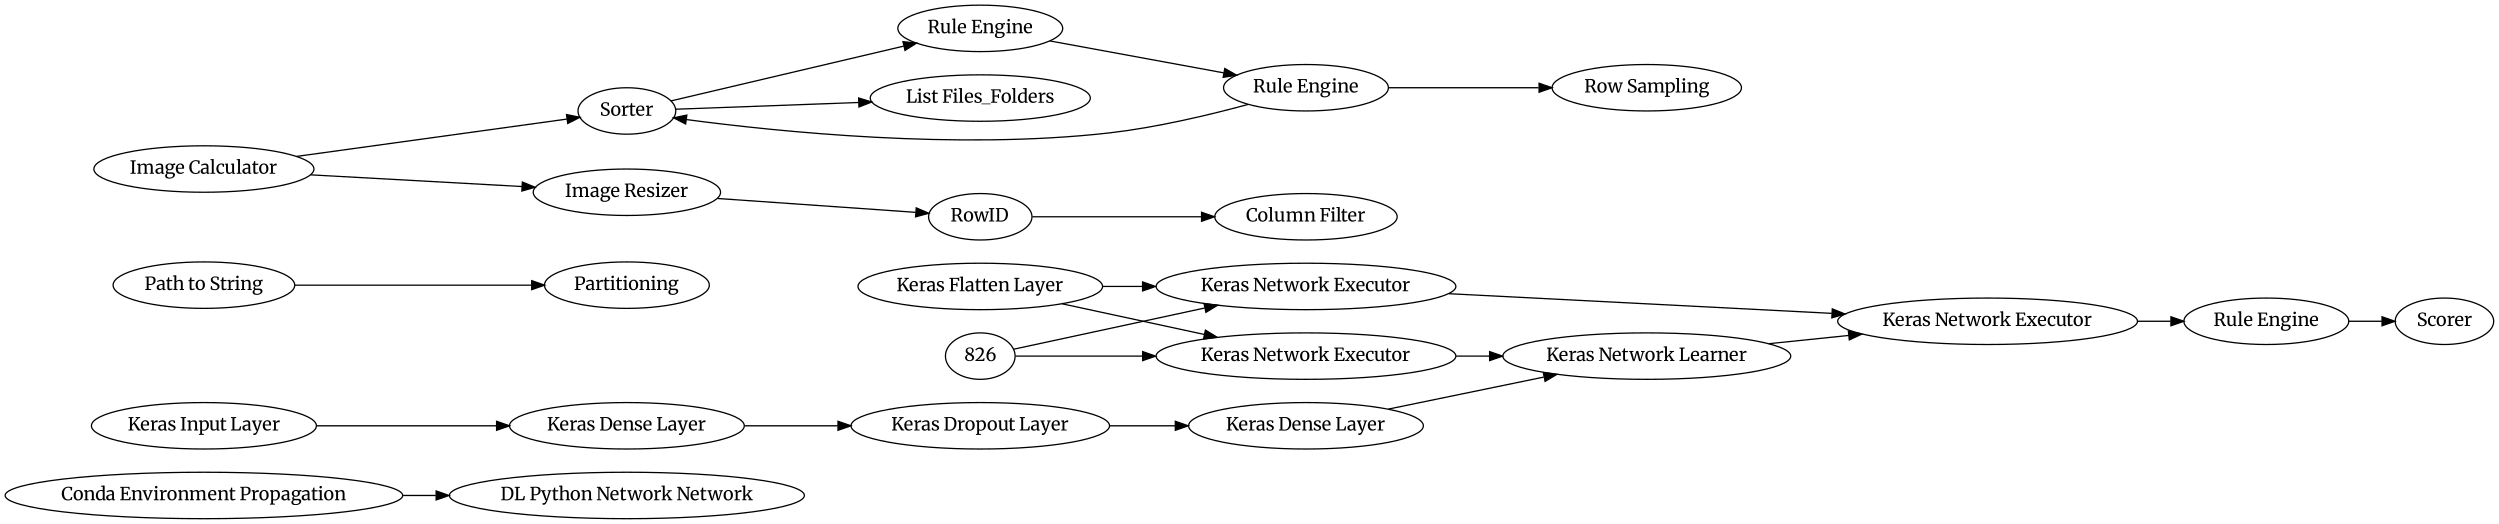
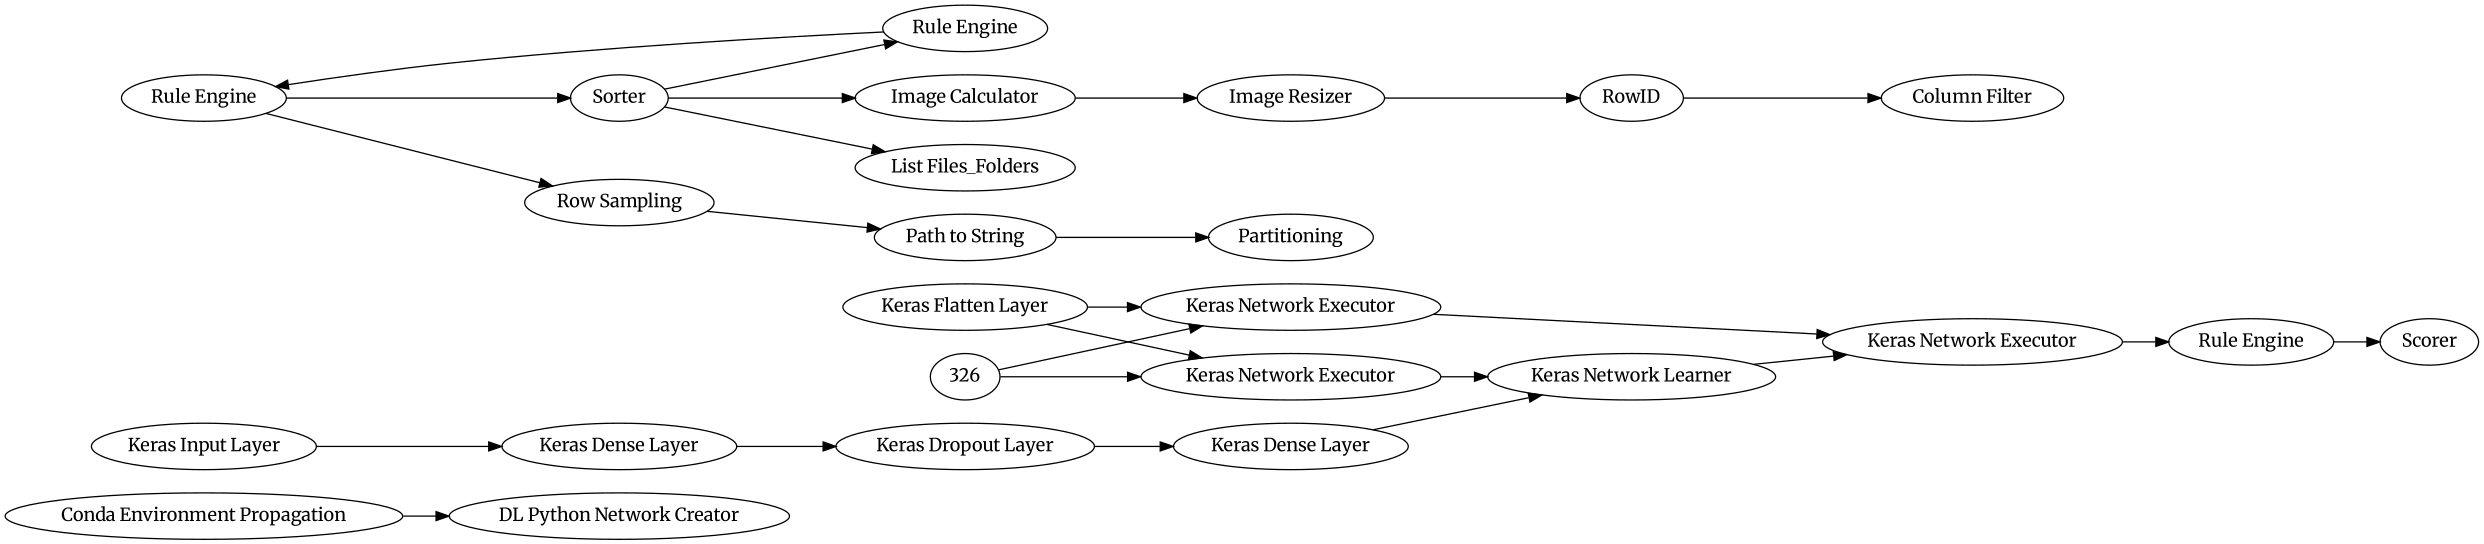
edge "Image Calculator" -> "Sorter": reversed
edge "Row Sampling" -> "Path to String": added
node "826": label "826" -> "326"
node "DL Python Network Network": label "DL Python Network Network" -> "DL Python Network Creator"
